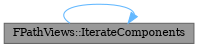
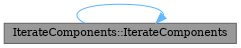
node "FPathViews::IterateComponents": label "FPathViews::IterateComponents" -> "IterateComponents::IterateComponents"
